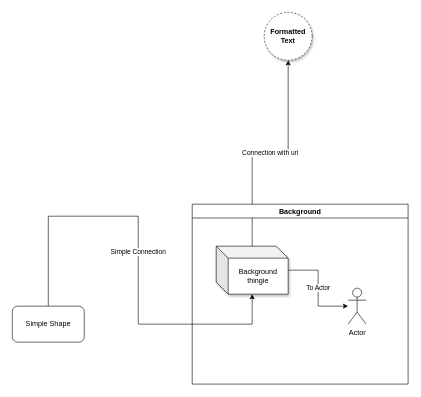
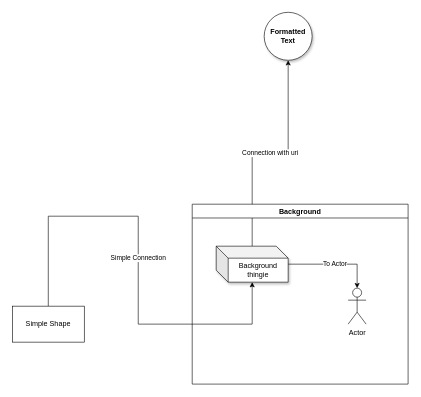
node "Formatted Text": style dashed -> solid
node "Background thingie": size 72x48 -> 72x36
node "Simple Shape": shape rounded rectangle -> rectangle
